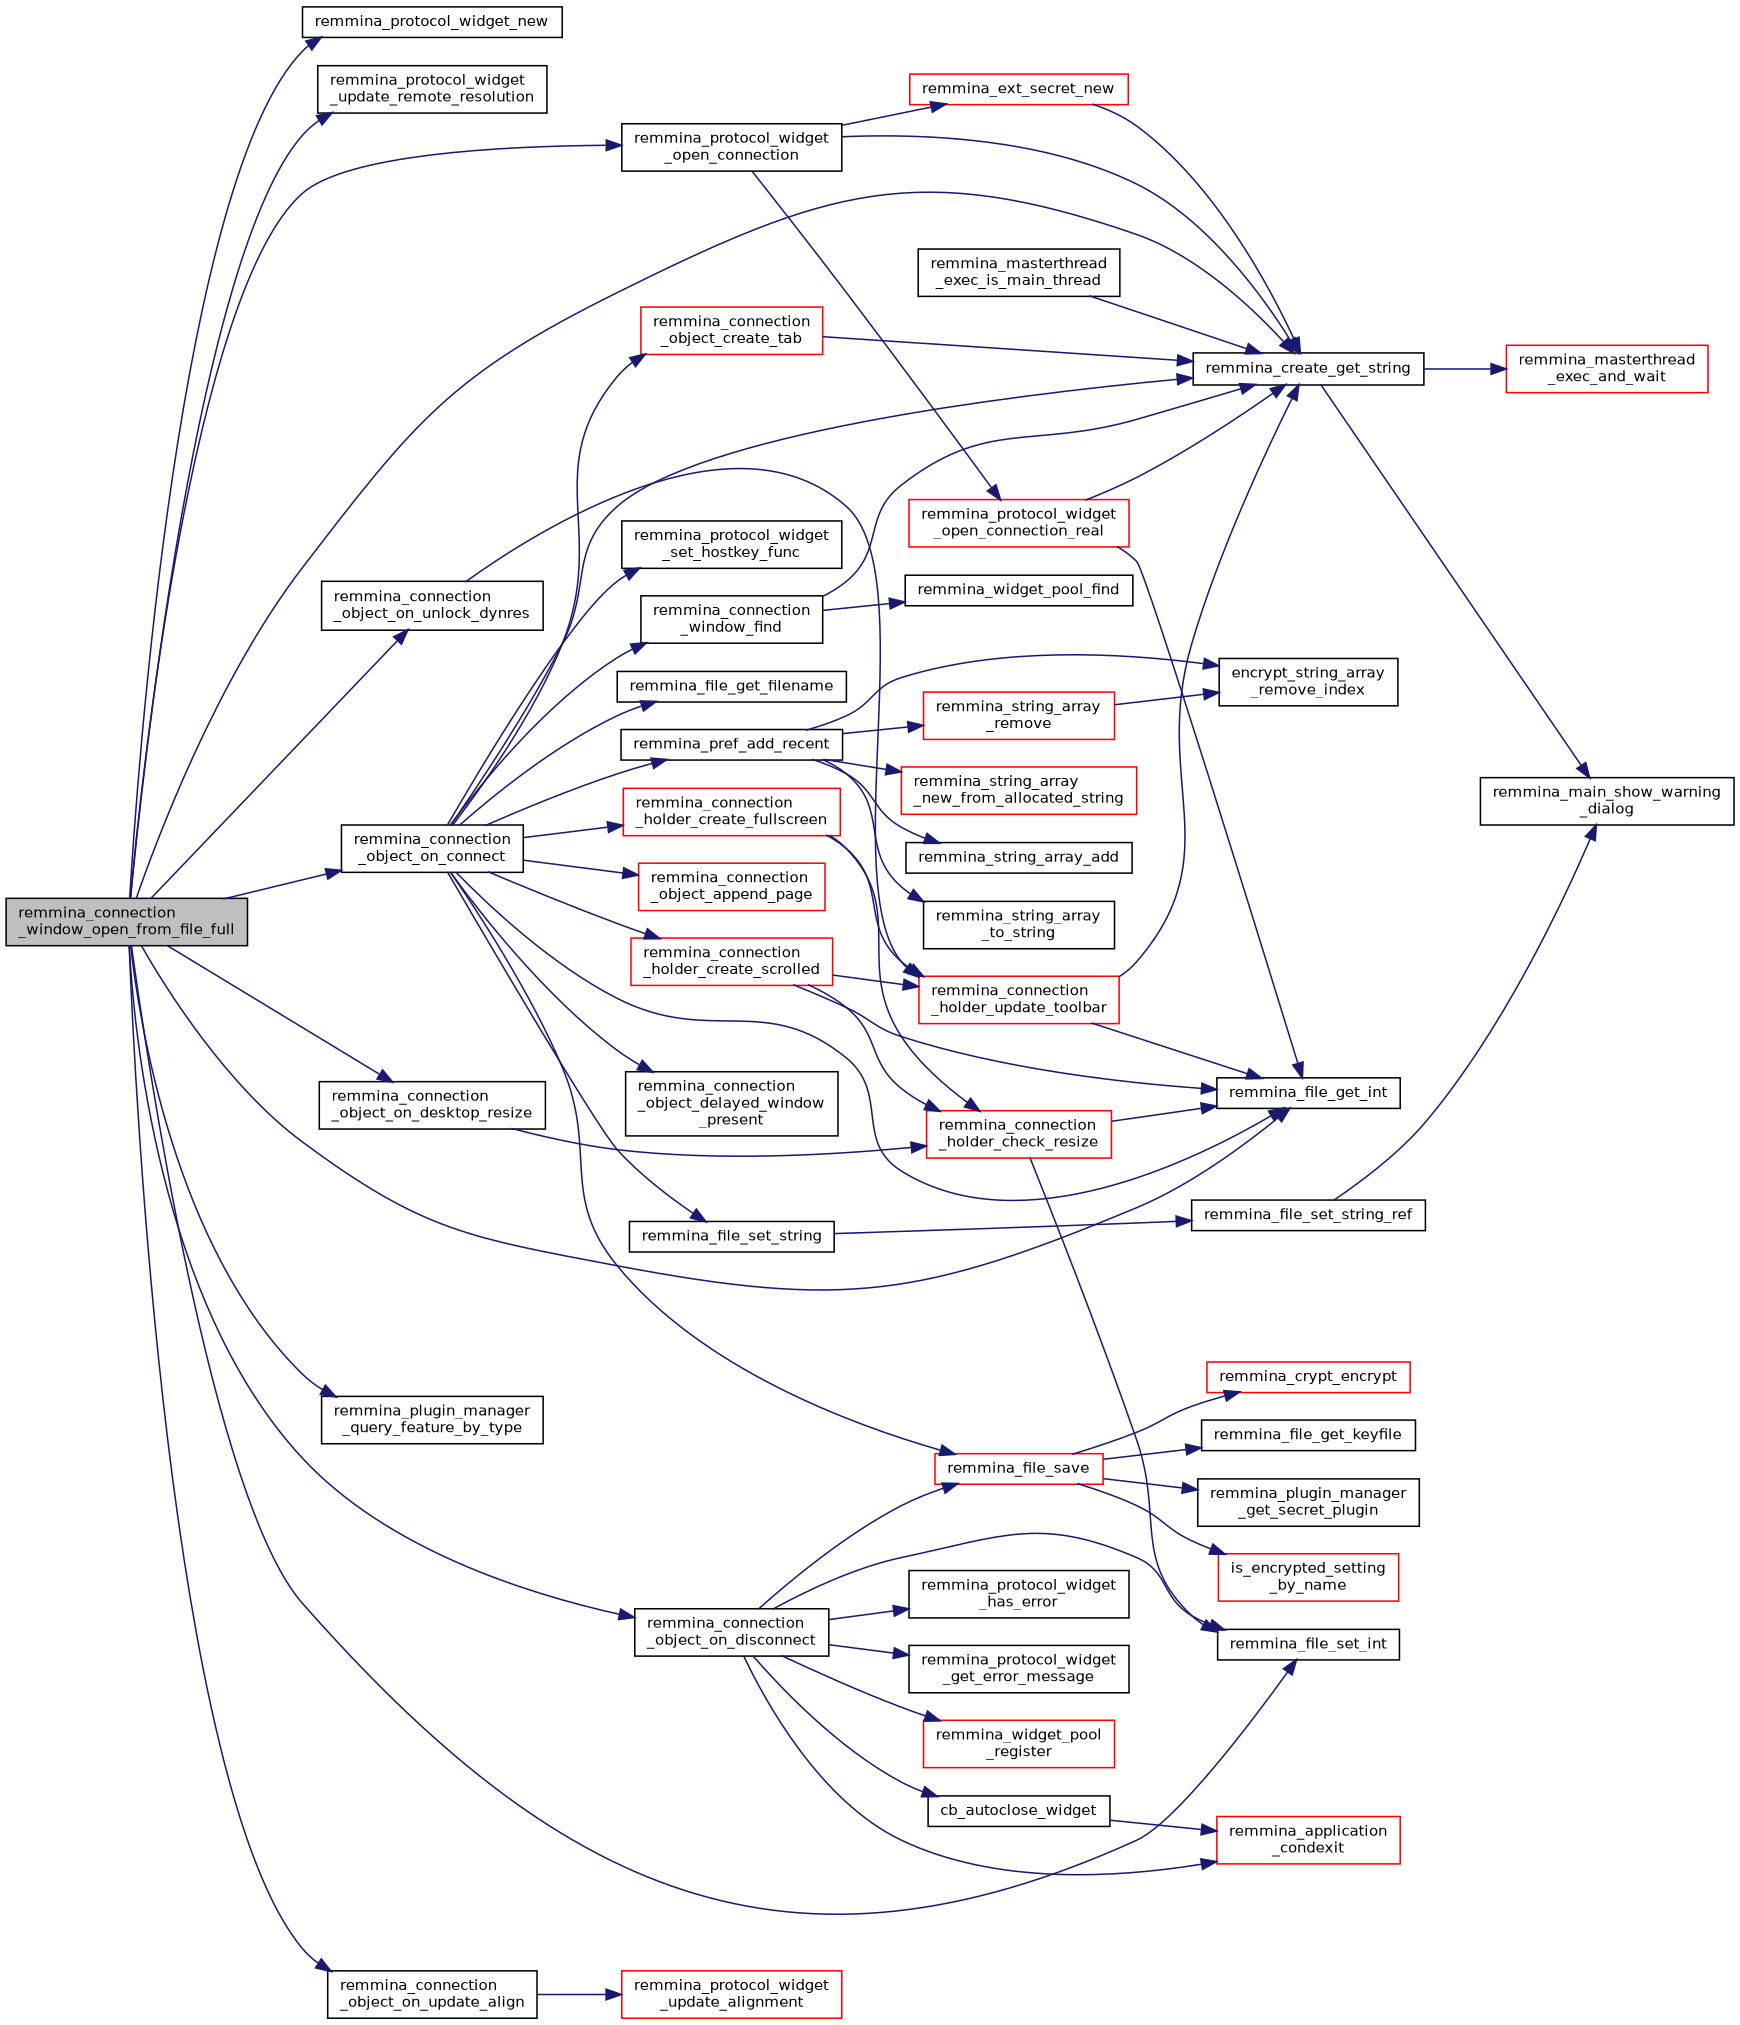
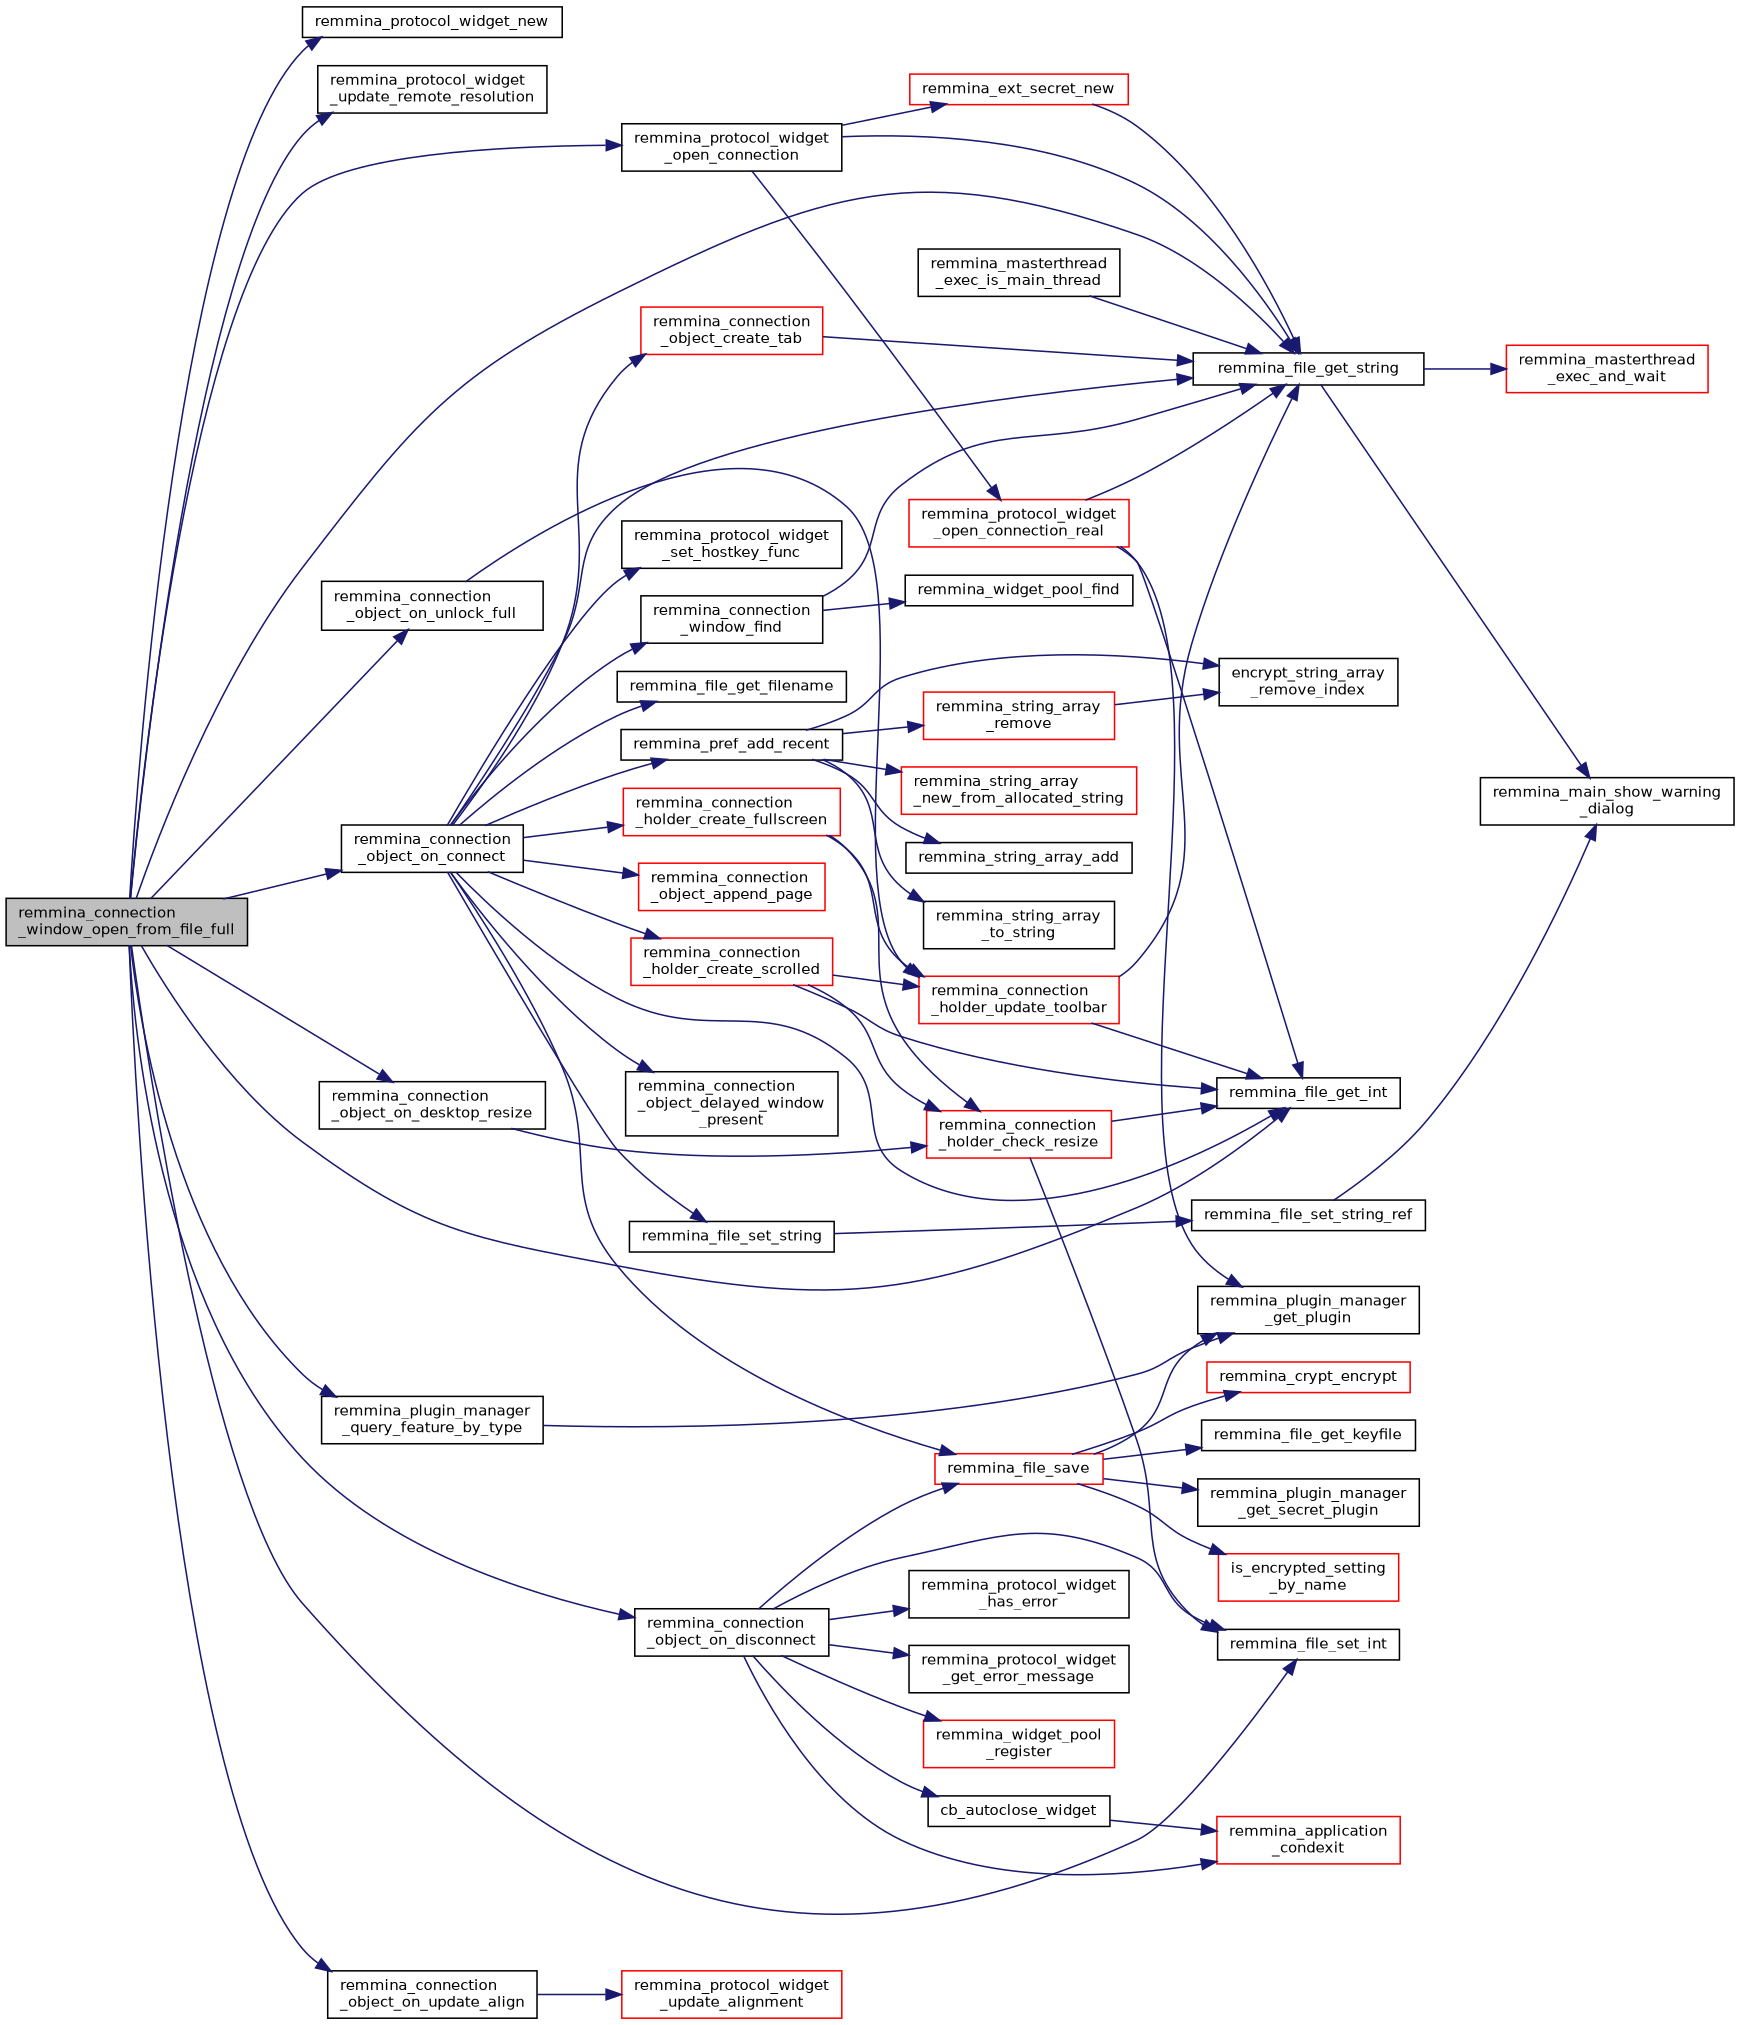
node "remmina_create_get_string": label "remmina_create_get_string" -> "remmina_file_get_string"
node "remmina_connection _object_on_unlock_dynres": label "remmina_connection _object_on_unlock_dynres" -> "remmina_connection _object_on_unlock_full"
node "remmina_plugin_manager _get_plugin": added
